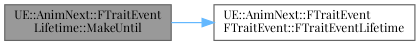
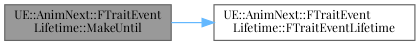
node "UE::AnimNext::FTraitEvent FTraitEvent::FTraitEventLifetime": label "UE::AnimNext::FTraitEvent FTraitEvent::FTraitEventLifetime" -> "UE::AnimNext::FTraitEvent Lifetime::FTraitEventLifetime"
